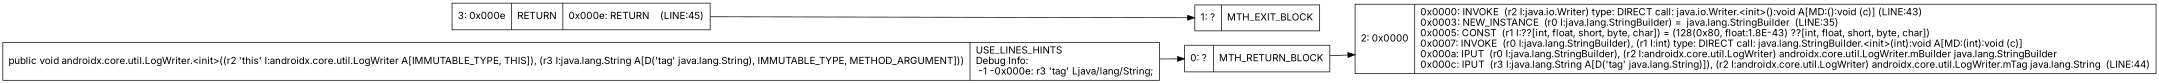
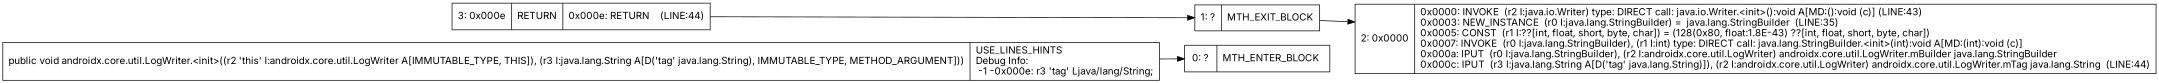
node "3: 0x000e": text "0x000e: RETURN    (LINE:45)" -> "0x000e: RETURN    (LINE:44)"
edge "0: ?" -> "2: 0x0000": now "1: ?" -> "2: 0x0000"
node "0: ?": text "MTH_RETURN_BLOCK" -> "MTH_ENTER_BLOCK"
